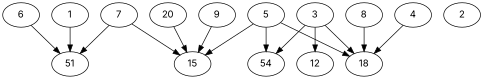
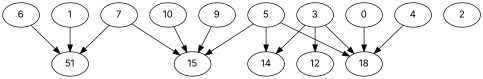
node "20": label "20" -> "10"
node "8": label "8" -> "0"
node "54": label "54" -> "14"
